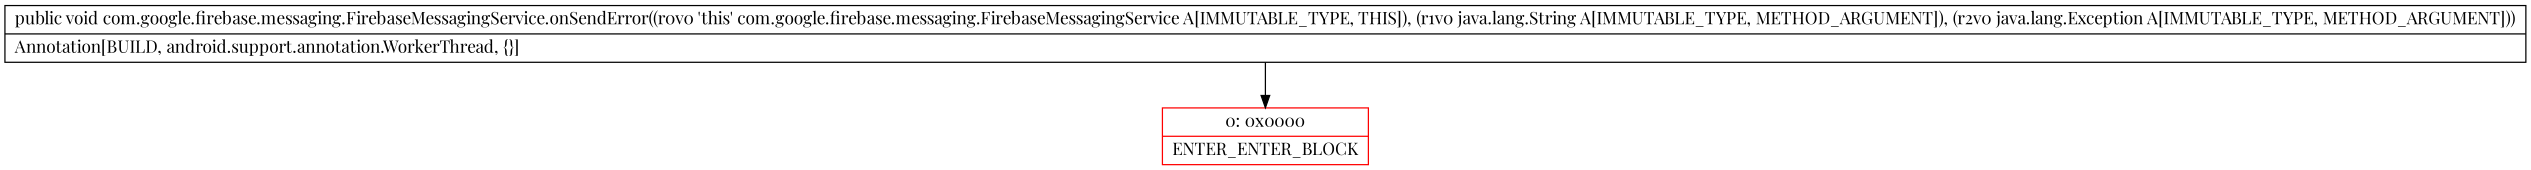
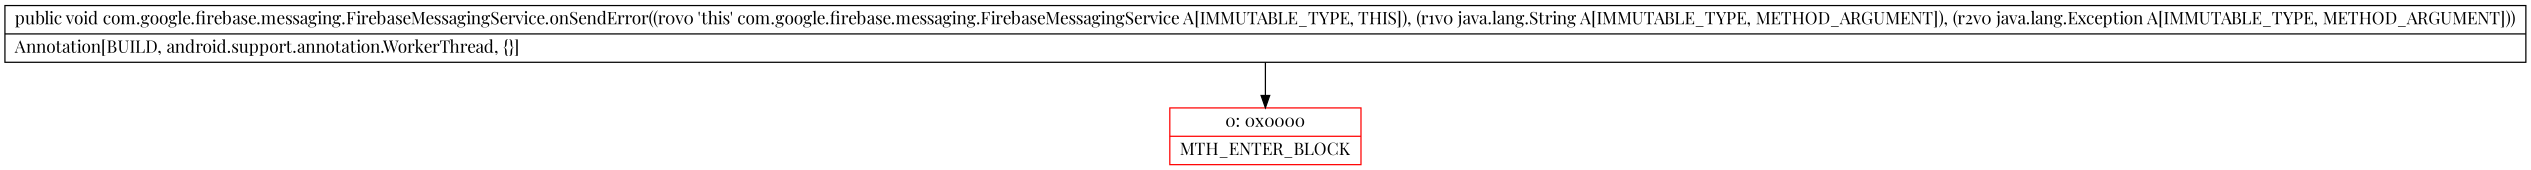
node "0: 0x0000": text "ENTER_ENTER_BLOCK" -> "MTH_ENTER_BLOCK"
